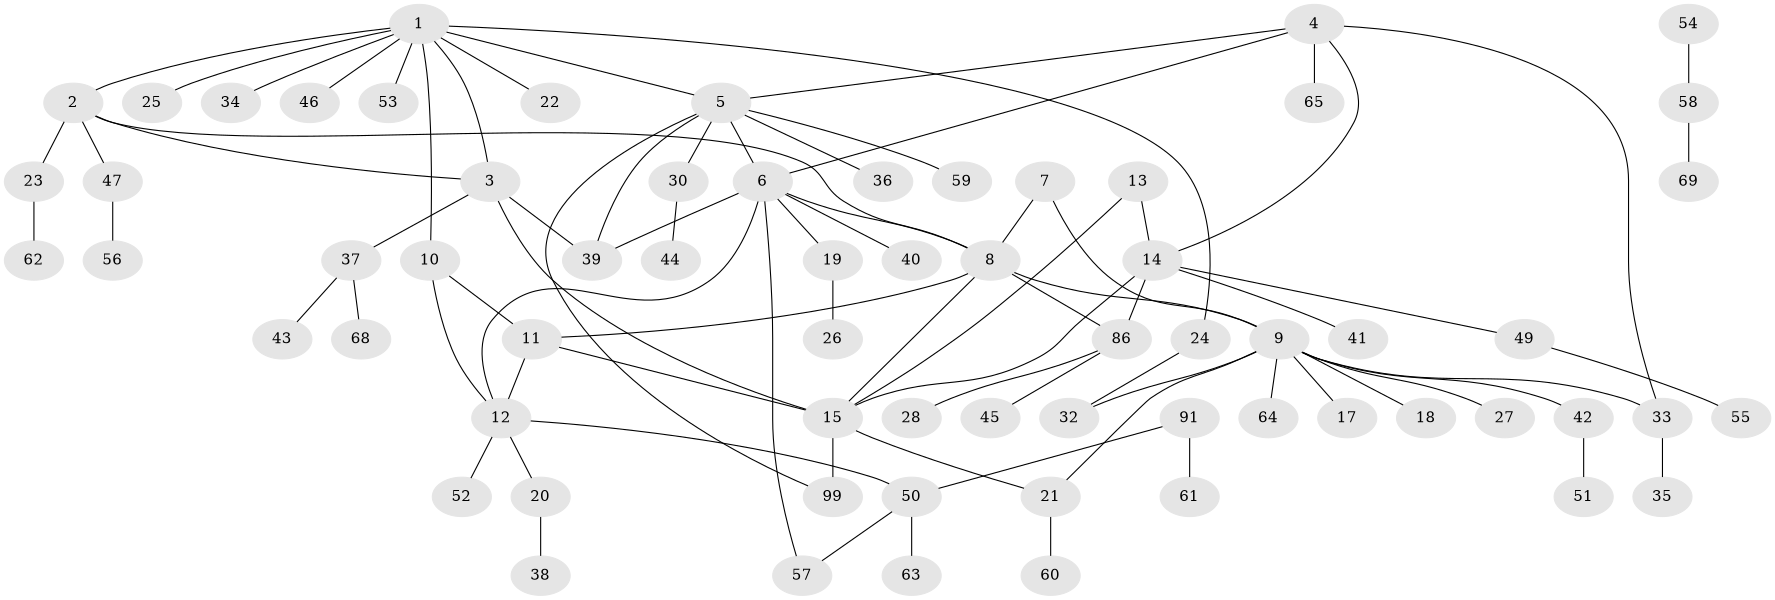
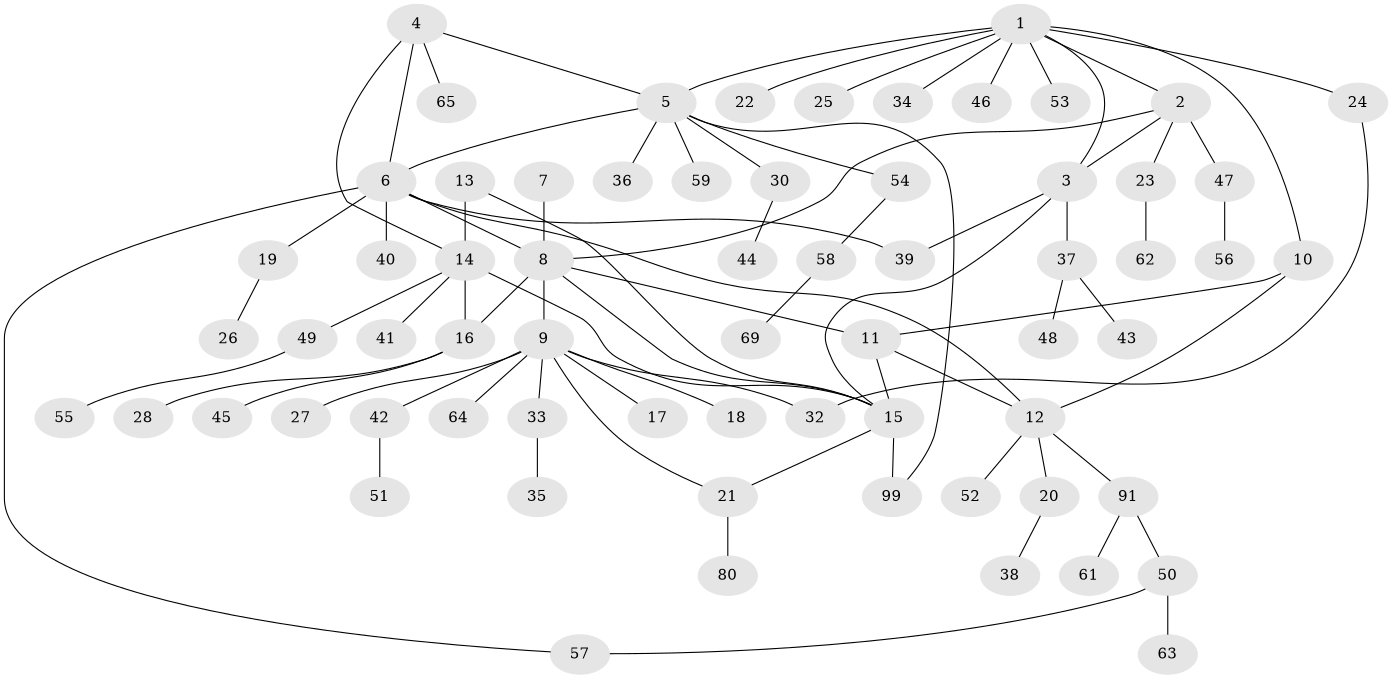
edge "4" -- "33": removed
edge "5" -- "39": now "5" -- "54"
edge "7" -- "9": removed
node "68": label "68" -> "48"
node "86": label "86" -> "16"
edge "12" -- "50": now "12" -- "91"
node "60": label "60" -> "80"
